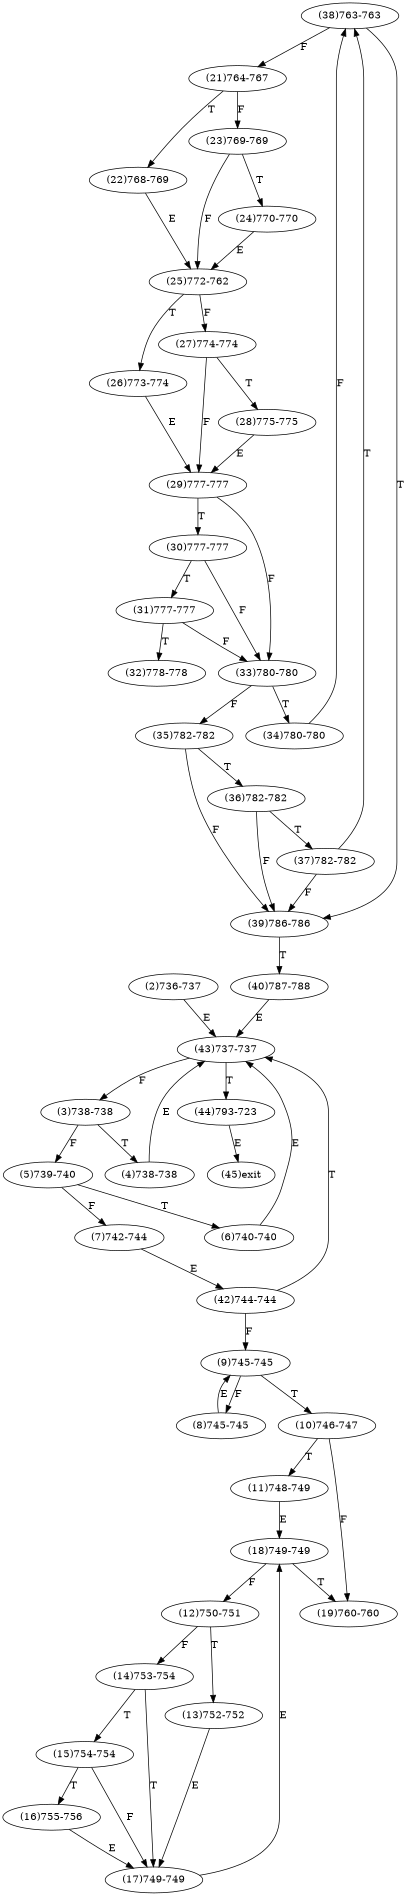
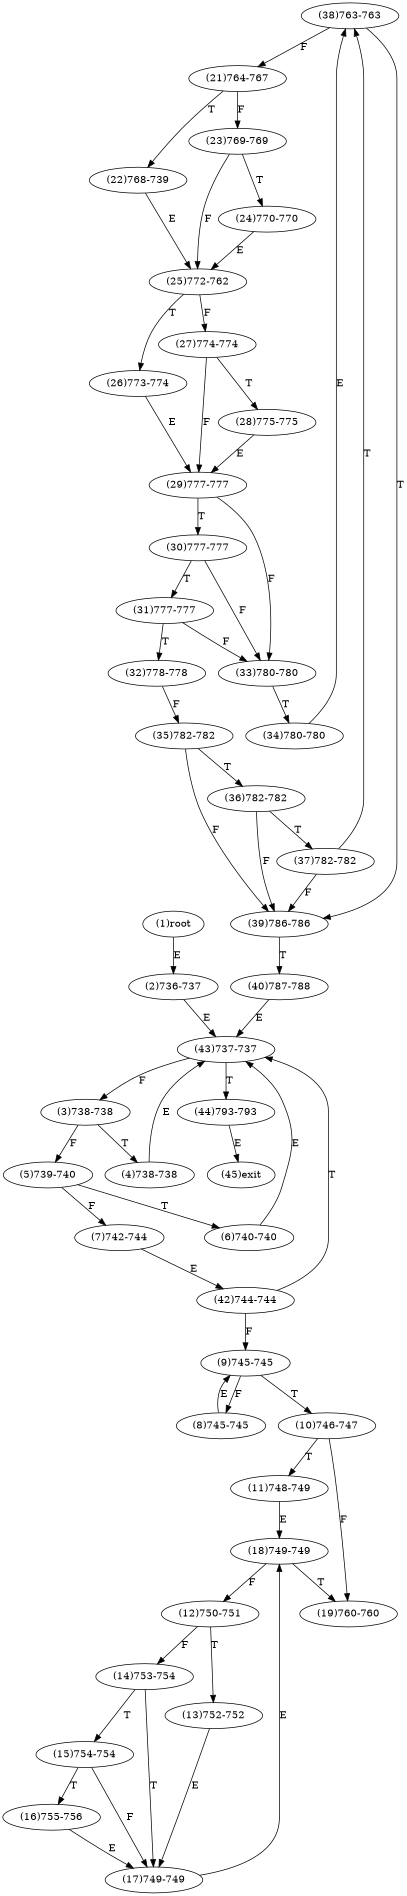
node "(22)768-769": label "(22)768-769" -> "(22)768-739"
edge "(34)780-780" -> "(38)763-763": label "F" -> "E"
edge "(33)780-780" -> "(35)782-782": now "(32)778-778" -> "(35)782-782"
node "(1)root": added
node "(44)793-723": label "(44)793-723" -> "(44)793-793"
